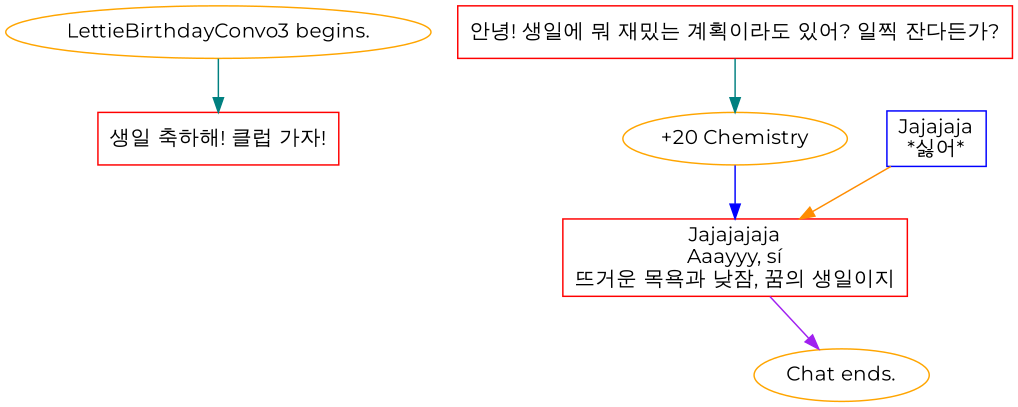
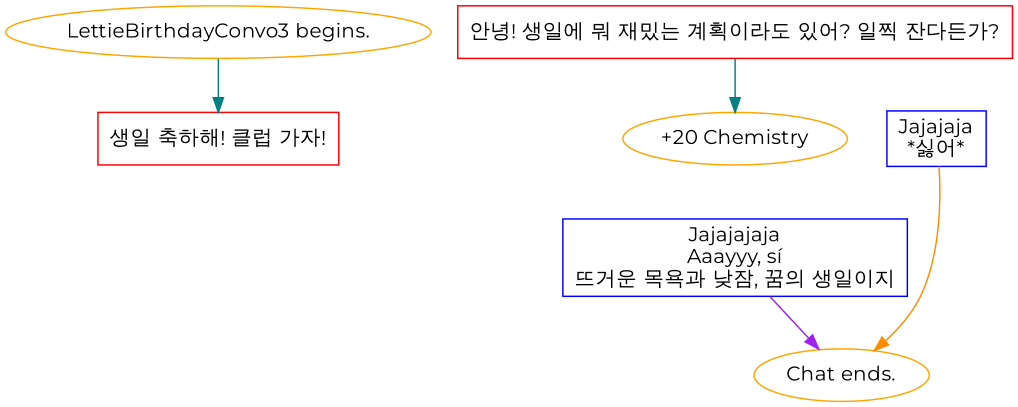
edge "+20 Chemistry" -> "Jajajajaja Aaayyy, sí 뜨거운 목욕과 낮잠, 꿈의 생일이지": removed
edge "Jajajaja *싫어*" -> "Jajajajaja Aaayyy, sí 뜨거운 목욕과 낮잠, 꿈의 생일이지": now "Jajajaja *싫어*" -> "Chat ends."
node "Jajajajaja Aaayyy, sí 뜨거운 목욕과 낮잠, 꿈의 생일이지": color red -> blue
